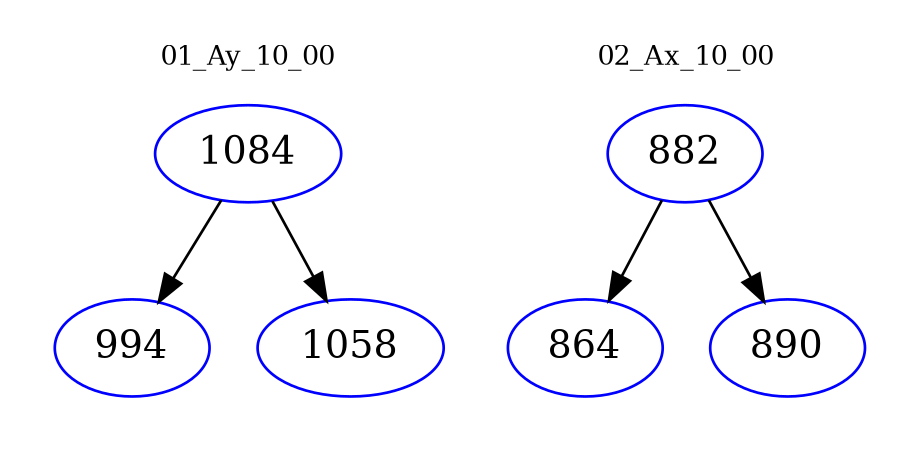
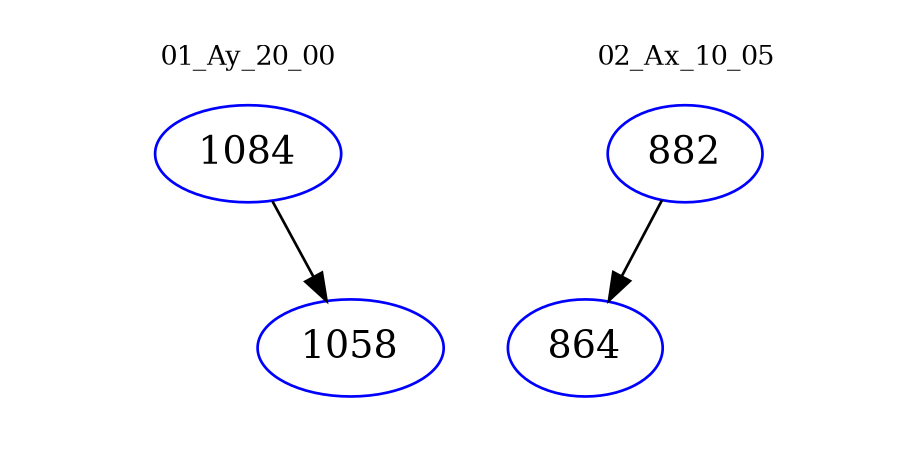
cluster "01_Ay_10_00": label "01_Ay_10_00" -> "01_Ay_20_00"
cluster "02_Ax_10_00": label "02_Ax_10_00" -> "02_Ax_10_05"
node "994": removed
node "890": removed
